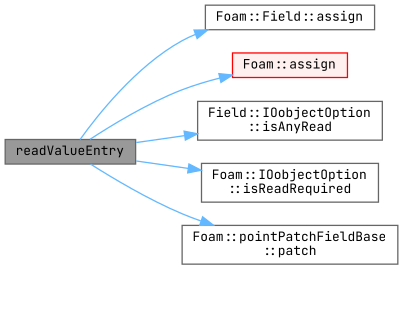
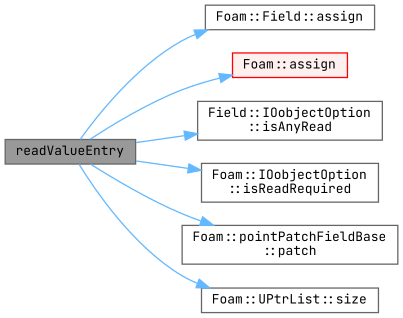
node "Foam::UPtrList::size": added
